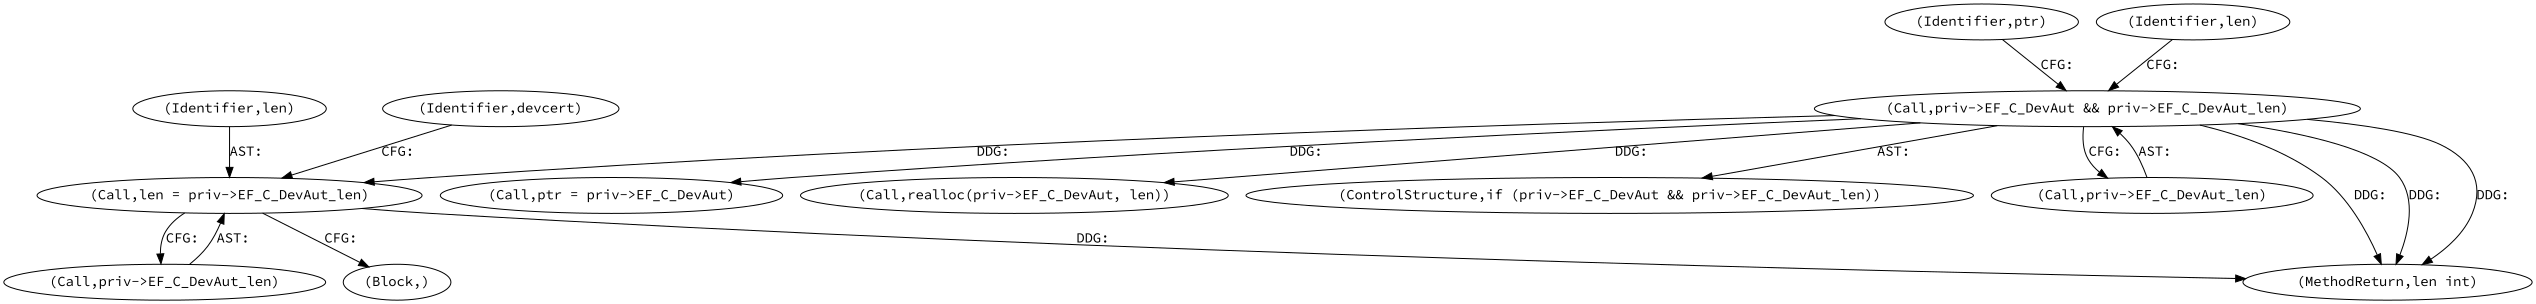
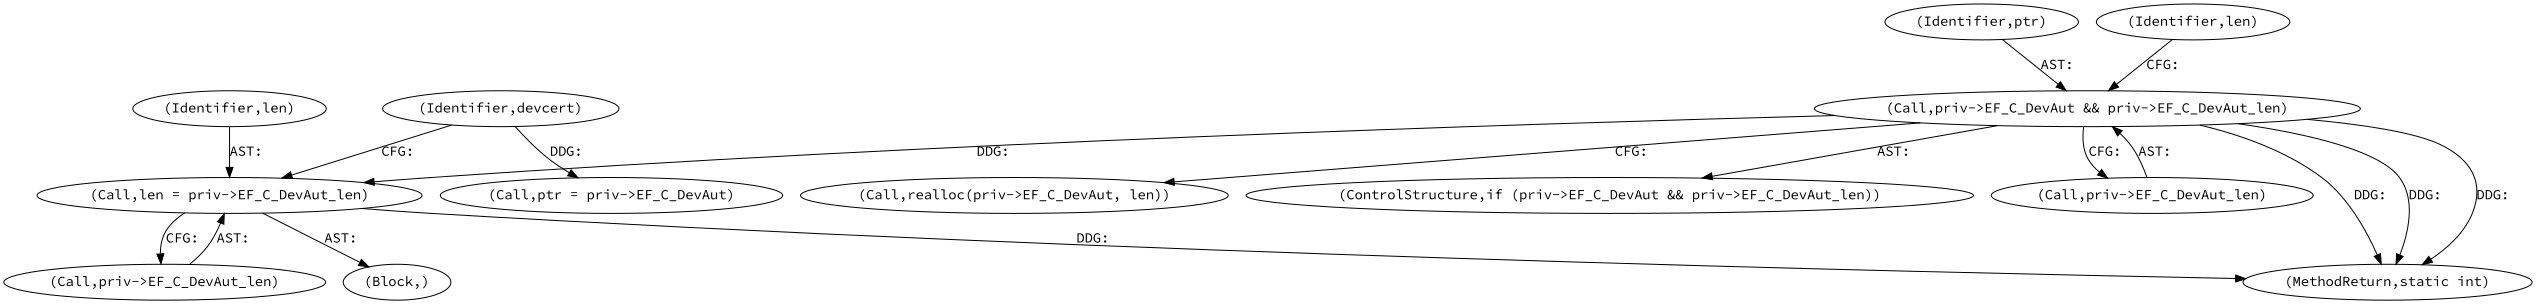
edge "(Identifier,ptr)" -> "(Call,priv->EF_C_DevAut && priv->EF_C_DevAut_len)": label "CFG: " -> "AST: "
edge "(Call,priv->EF_C_DevAut && priv->EF_C_DevAut_len)" -> "(Call,ptr = priv->EF_C_DevAut)": now "(Identifier,devcert)" -> "(Call,ptr = priv->EF_C_DevAut)"
edge "(Call,priv->EF_C_DevAut && priv->EF_C_DevAut_len)" -> "(Call,realloc(priv->EF_C_DevAut, len))": label "DDG: " -> "CFG: "
edge "(Call,len = priv->EF_C_DevAut_len)" -> "(Block,)": label "CFG: " -> "AST: "
node "(MethodReturn,len int)": label "(MethodReturn,len int)" -> "(MethodReturn,static int)"
